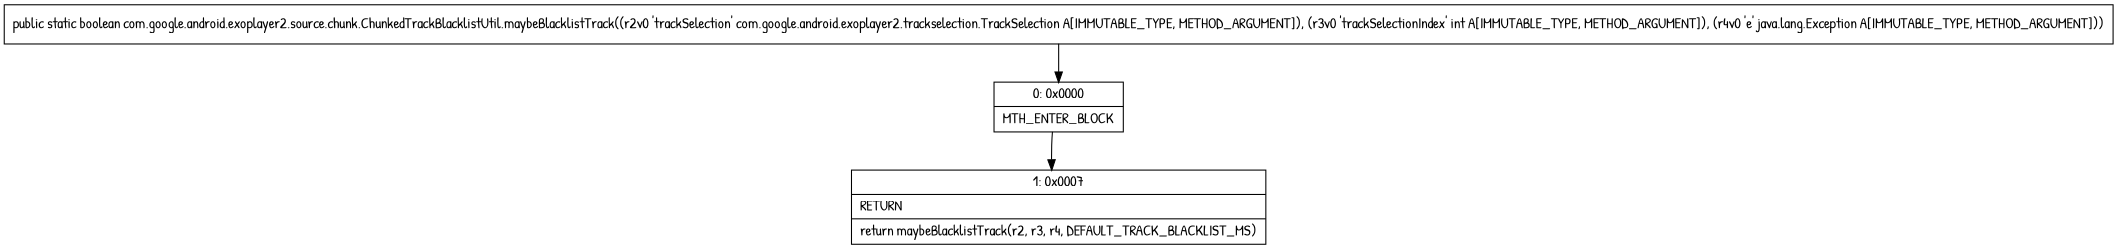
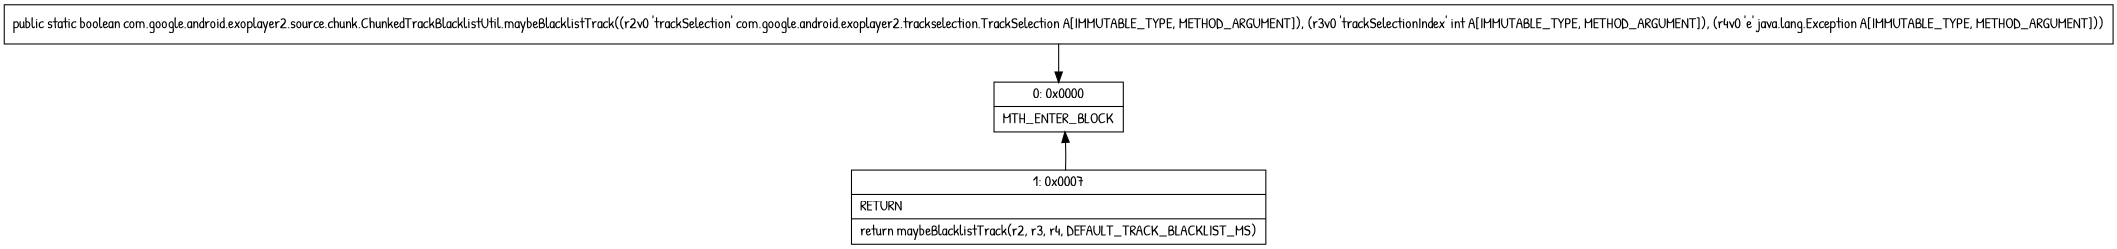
edge "0: 0x0000" -> "1: 0x0007": reversed
